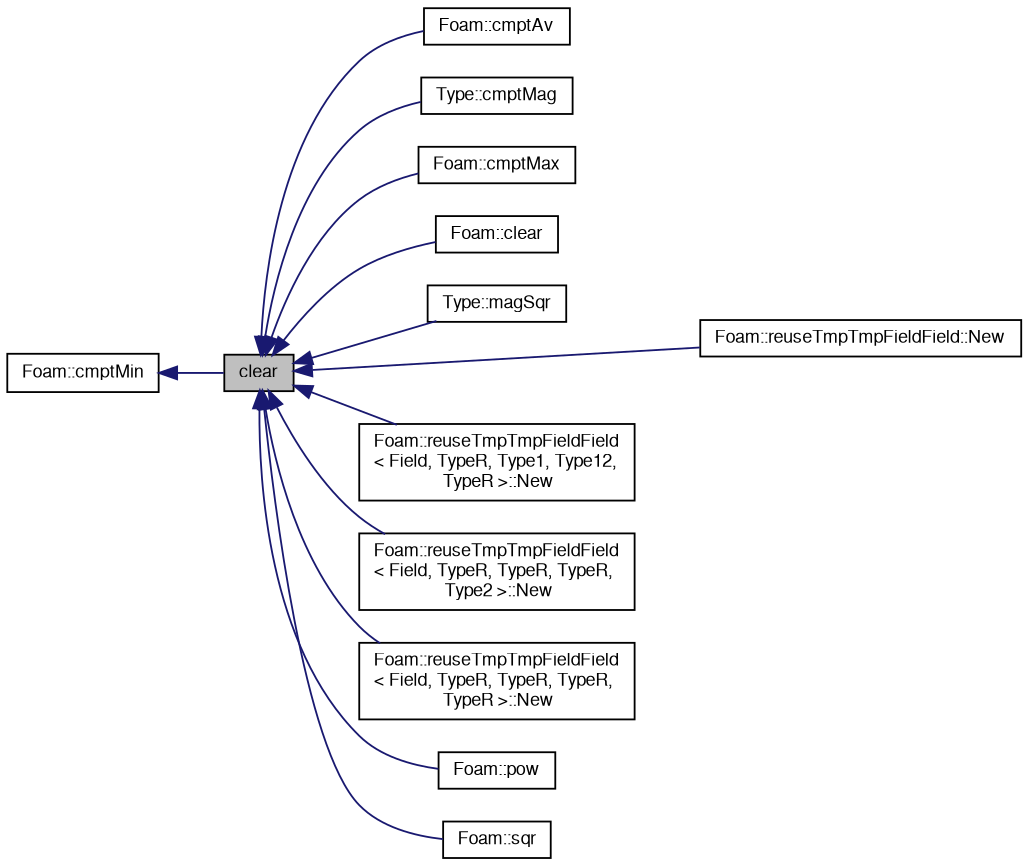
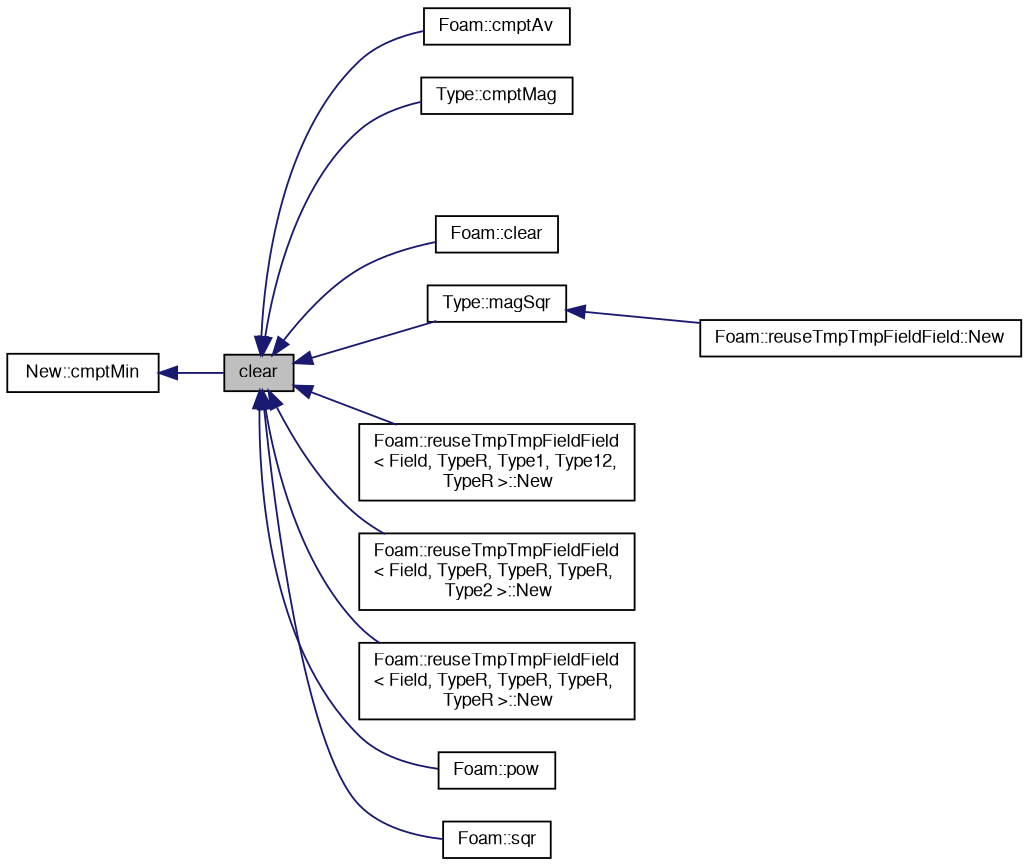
node "Foam::cmptMax": removed
edge "Foam::reuseTmpTmpFieldField::New" -> "clear": now "Foam::reuseTmpTmpFieldField::New" -> "Type::magSqr"
node "Foam::cmptMin": label "Foam::cmptMin" -> "New::cmptMin"
